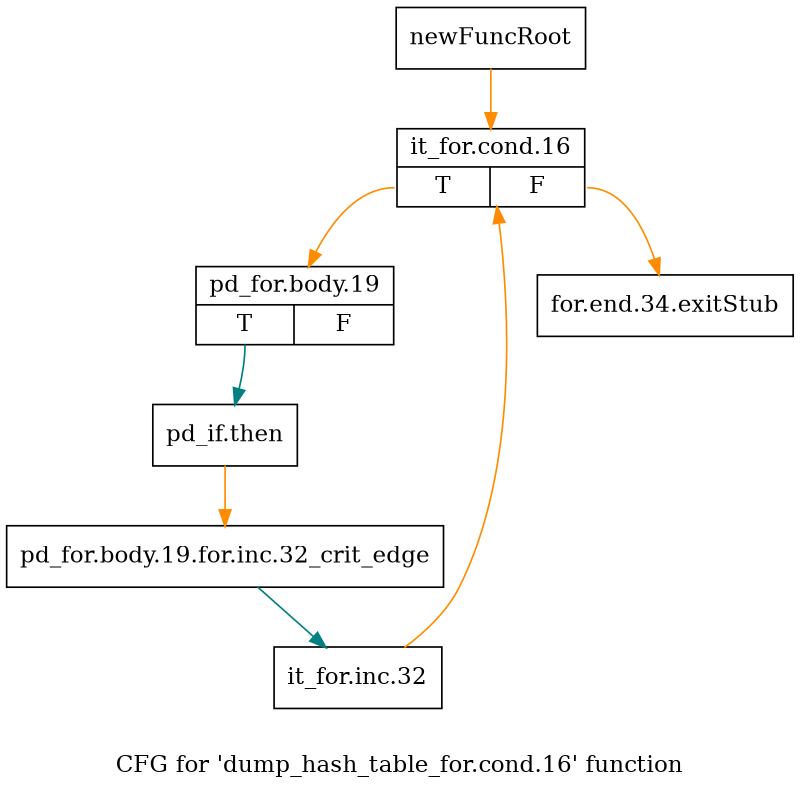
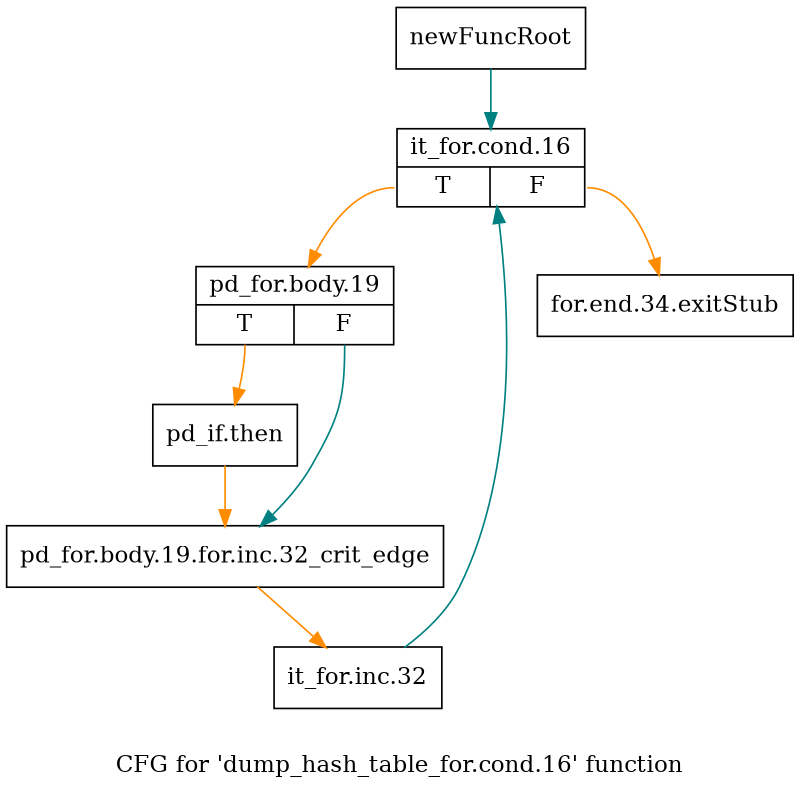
edge "newFuncRoot" -> "it_for.cond.16": color darkorange -> teal
edge "pd_for.body.19" -> "pd_if.then": color teal -> darkorange
edge "pd_for.body.19" -> "pd_for.body.19.for.inc.32_crit_edge": added
edge "it_for.inc.32" -> "it_for.cond.16": color darkorange -> teal
edge "pd_for.body.19.for.inc.32_crit_edge" -> "it_for.inc.32": color teal -> darkorange
